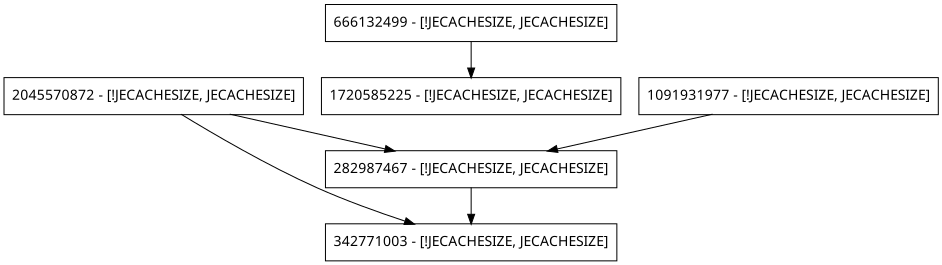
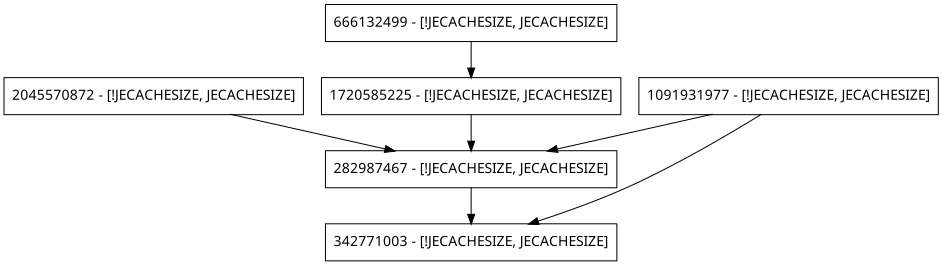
edge "1720585225 - [!JECACHESIZE, JECACHESIZE]" -> "282987467 - [!JECACHESIZE, JECACHESIZE]": added
edge "2045570872 - [!JECACHESIZE, JECACHESIZE]" -> "342771003 - [!JECACHESIZE, JECACHESIZE]": now "1091931977 - [!JECACHESIZE, JECACHESIZE]" -> "342771003 - [!JECACHESIZE, JECACHESIZE]"
